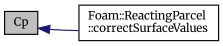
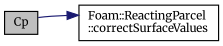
edge "Foam::ReactingParcel ::correctSurfaceValues" -> "Cp": reversed
